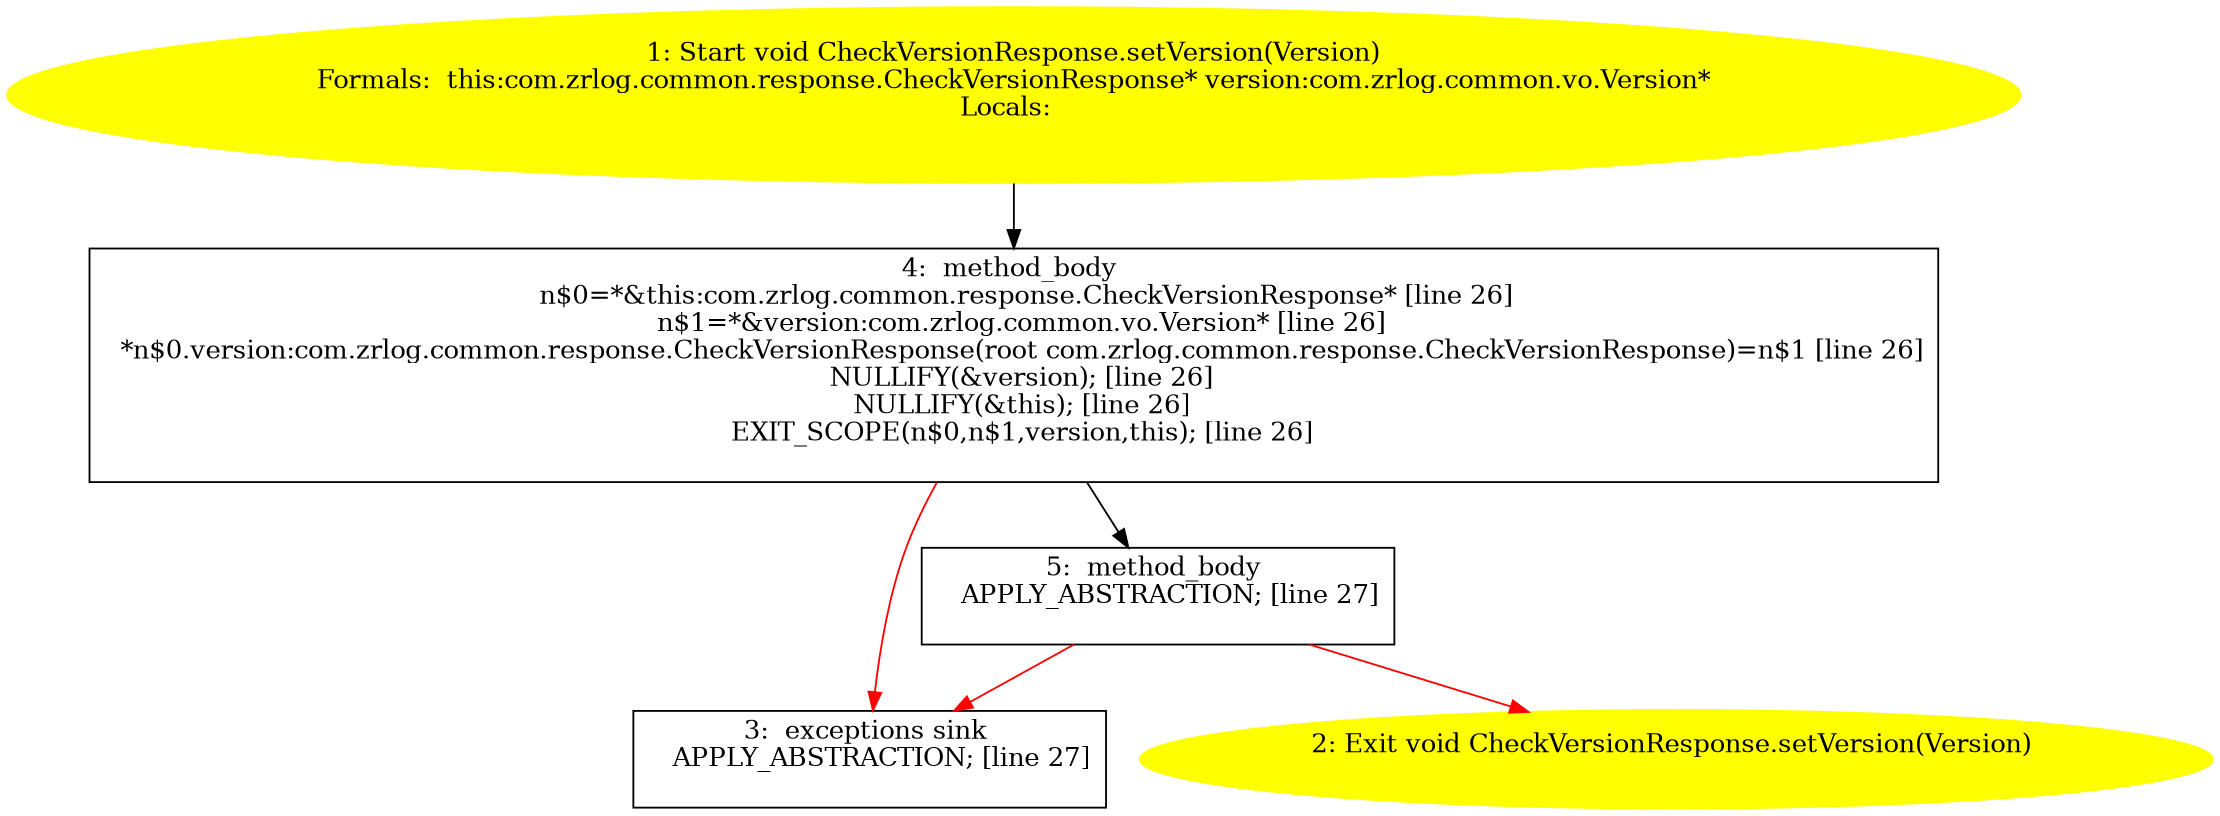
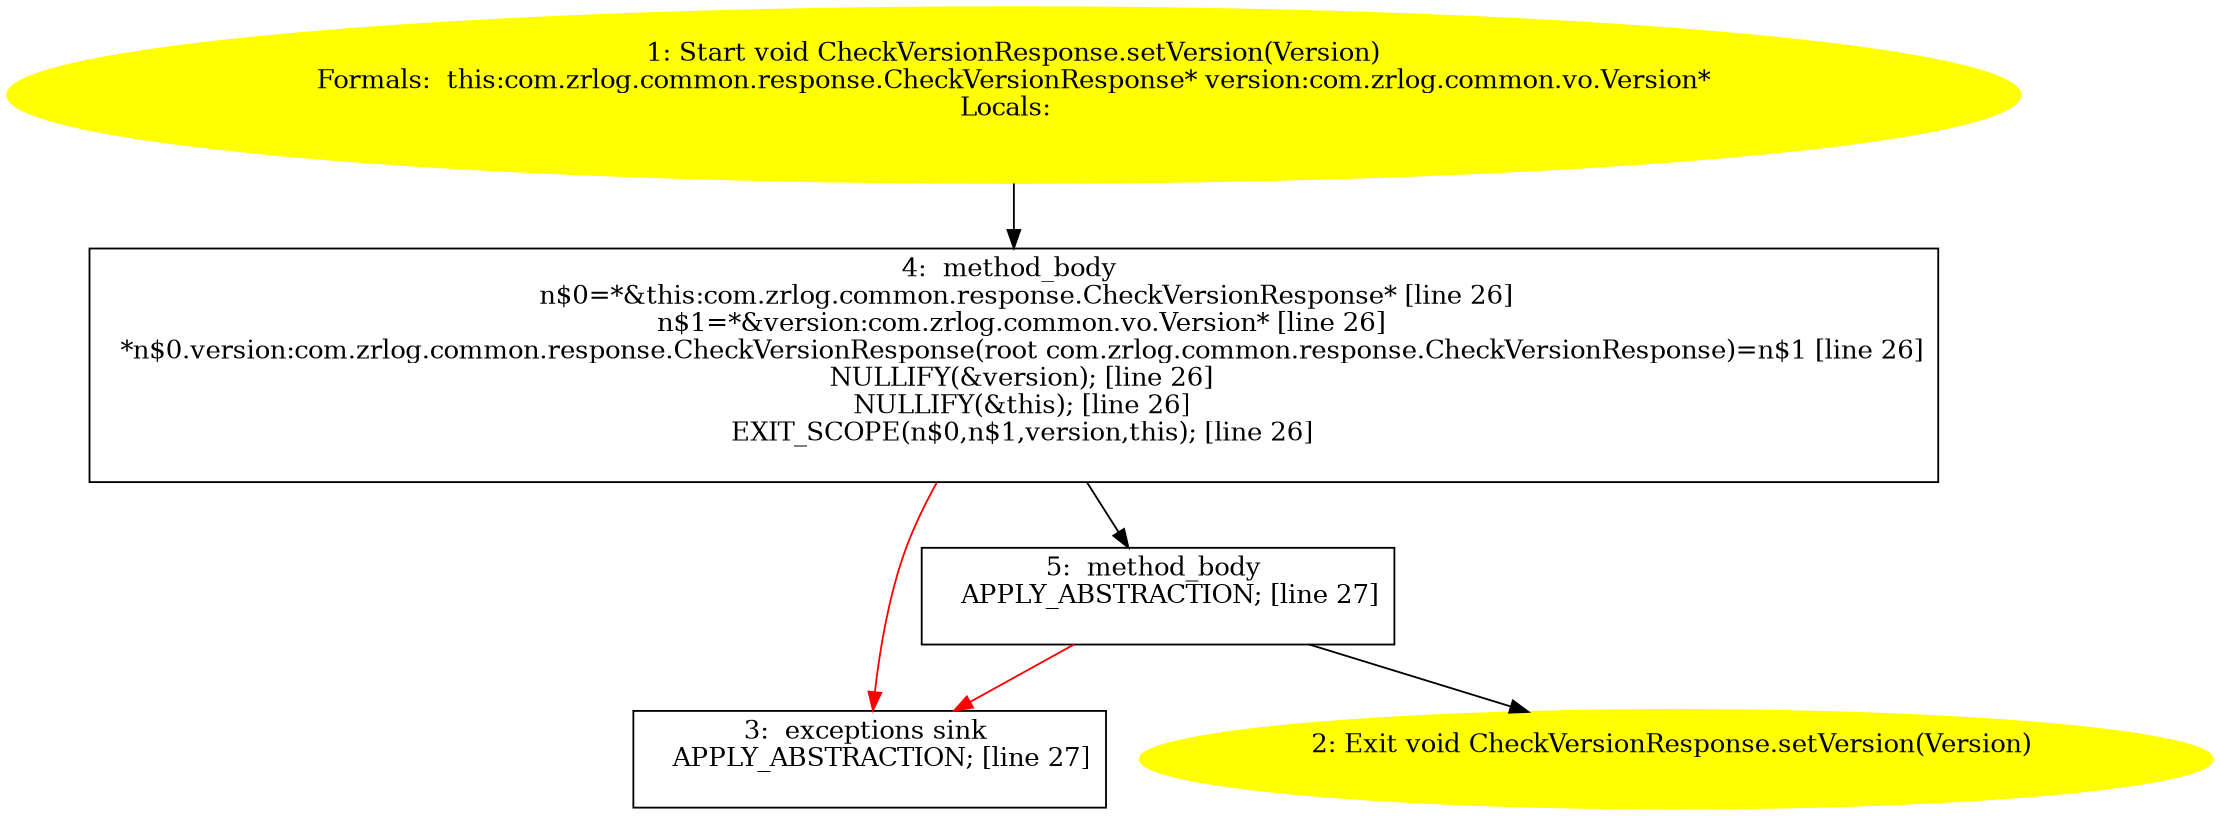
edge "5:  method_body APPLY_ABSTRACTION; [line 27]" -> "2: Exit void CheckVersionResponse.setVersion(Version)": color red -> black
